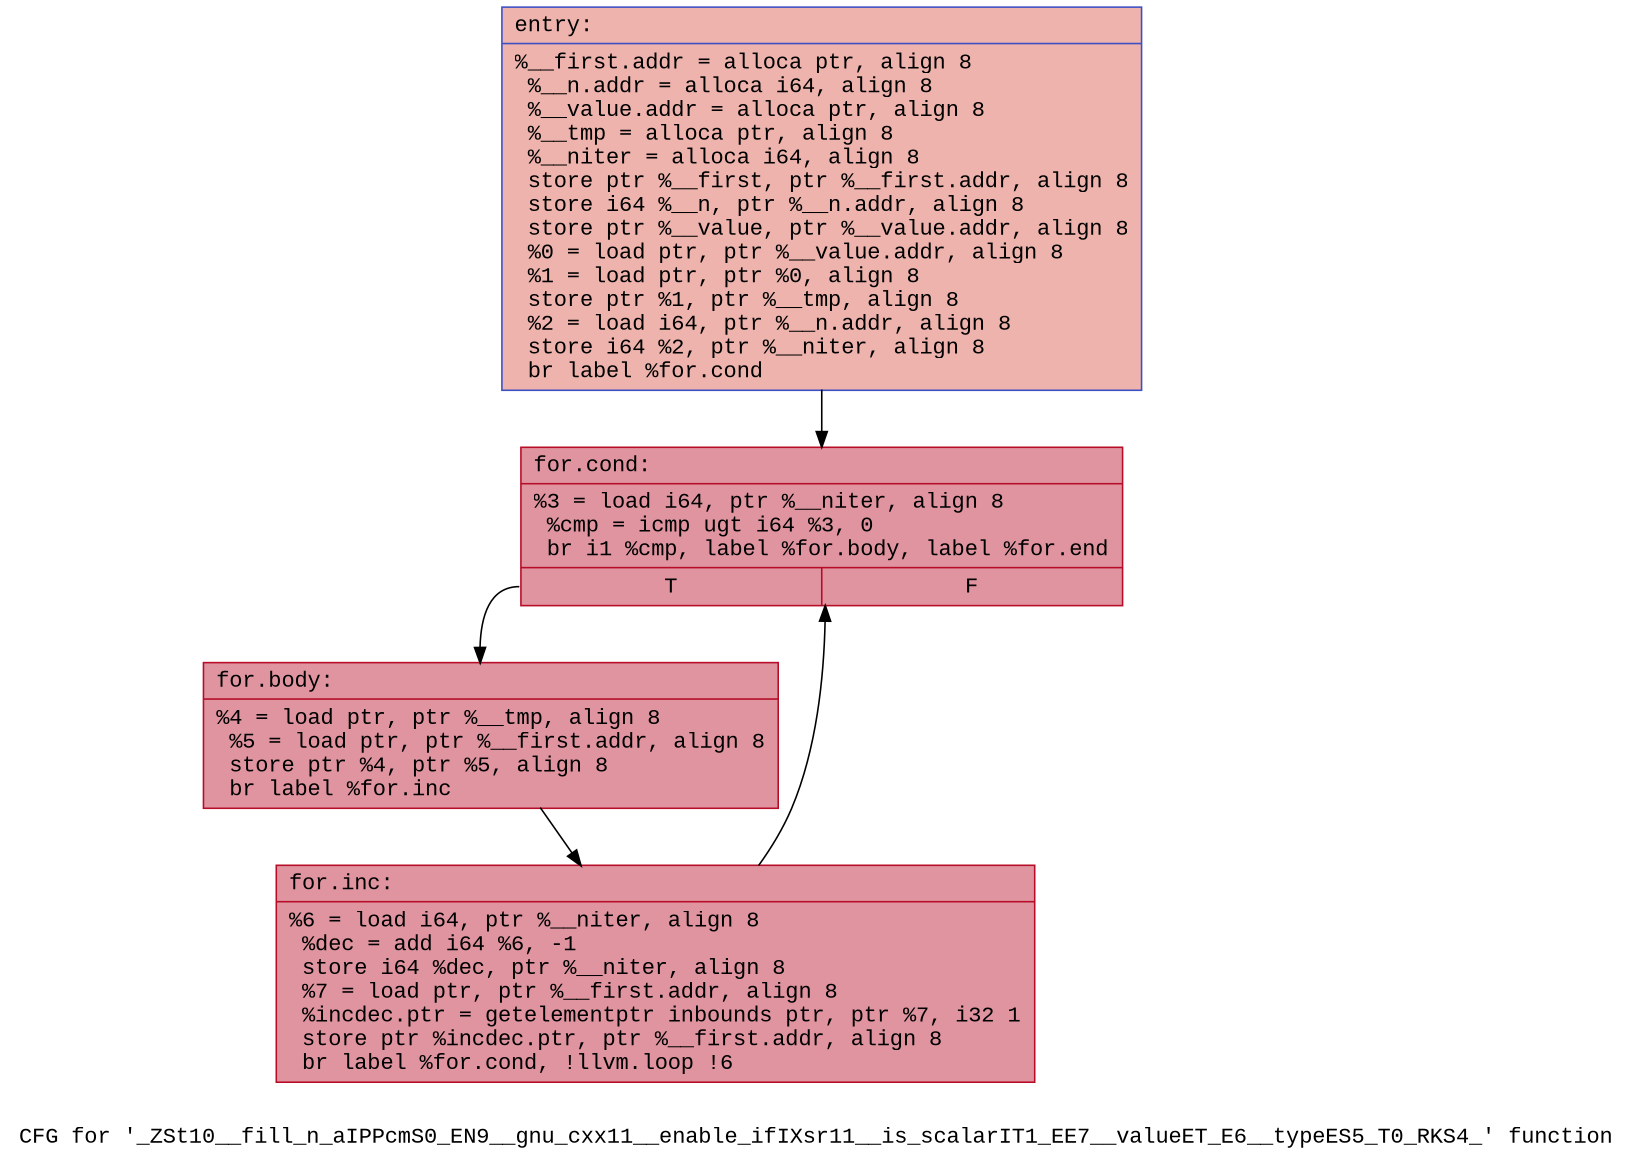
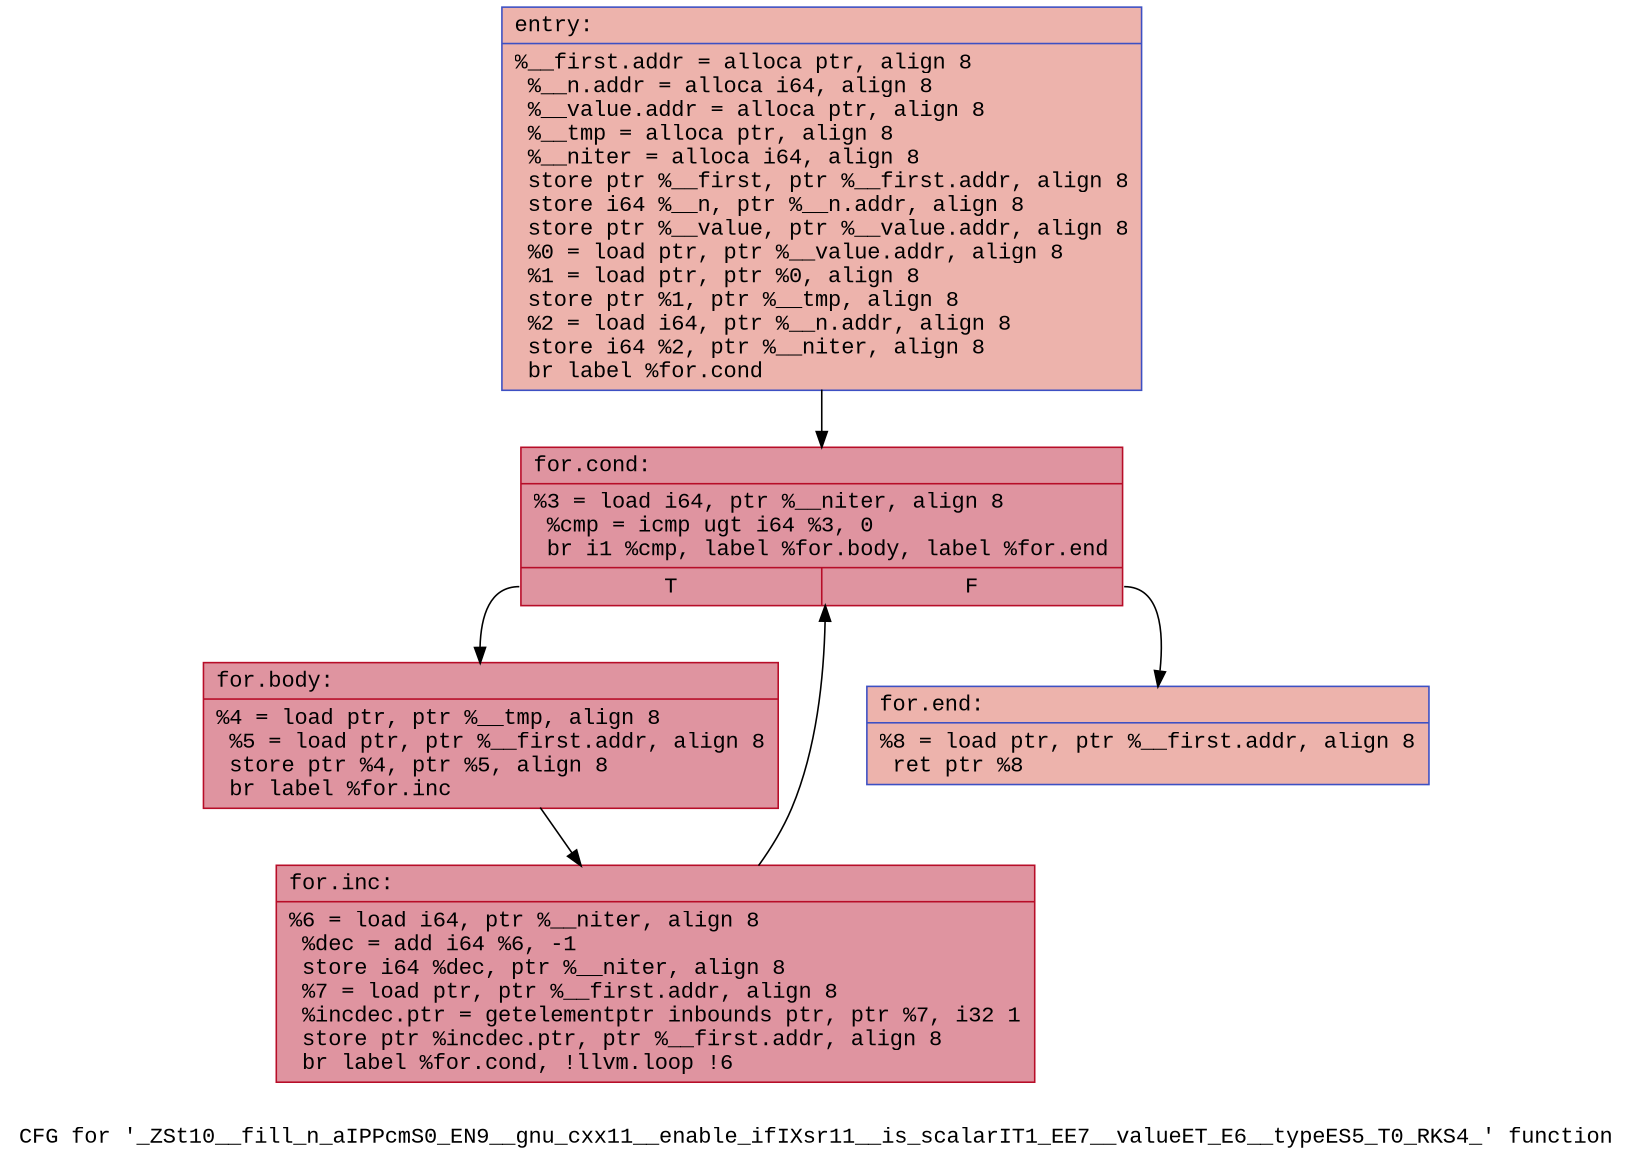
node "for.end:": added
